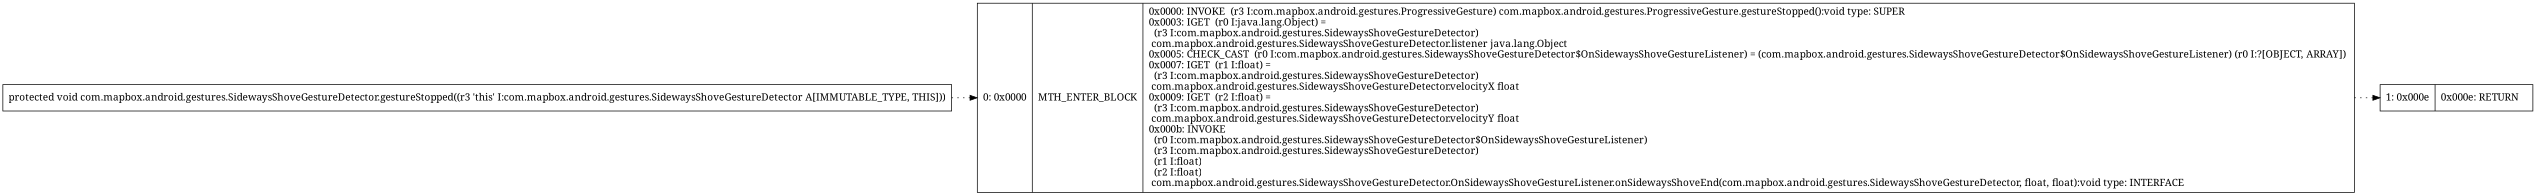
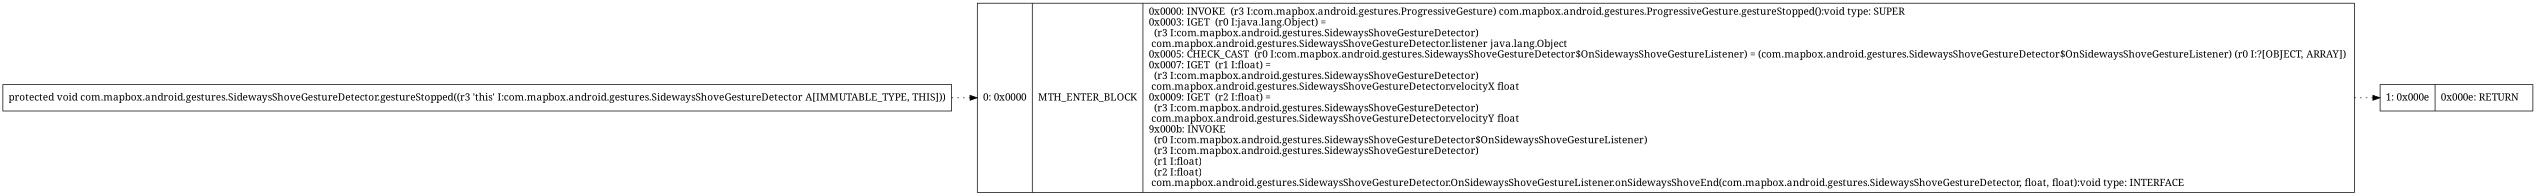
node "0: 0x0000": text "0x000b: INVOKE" -> "9x000b: INVOKE"
